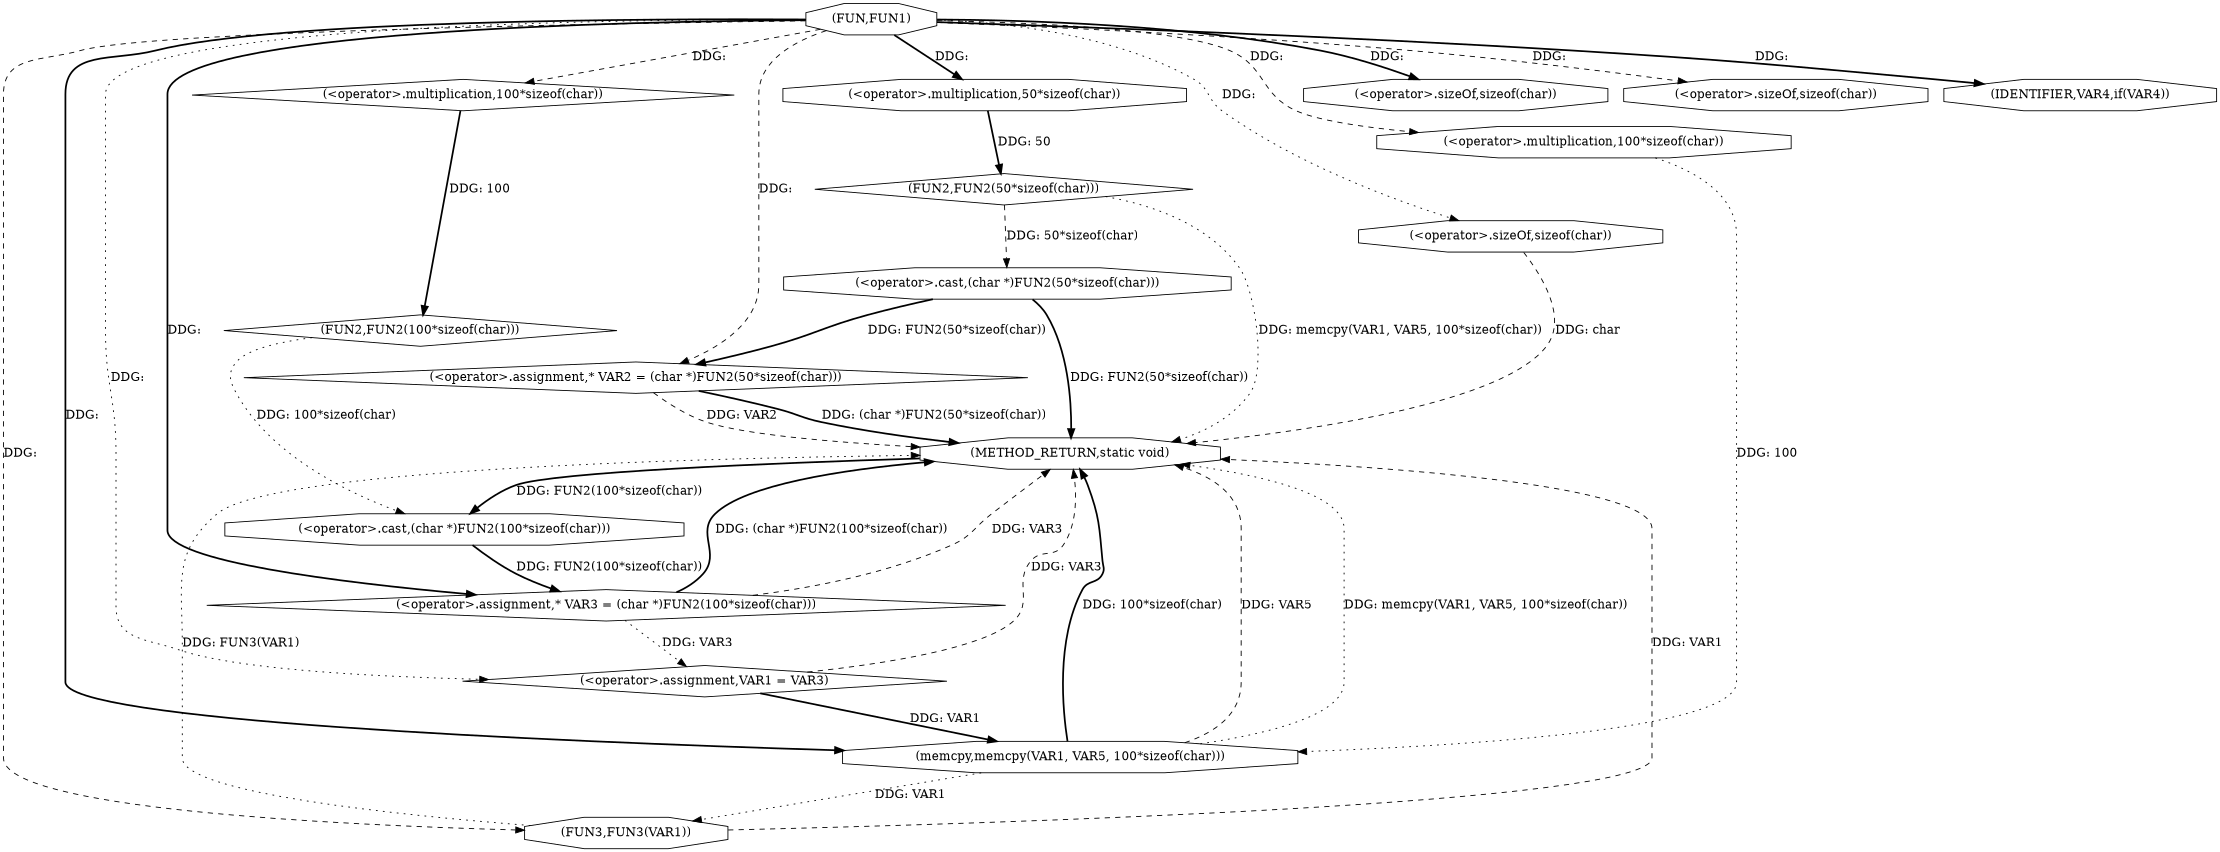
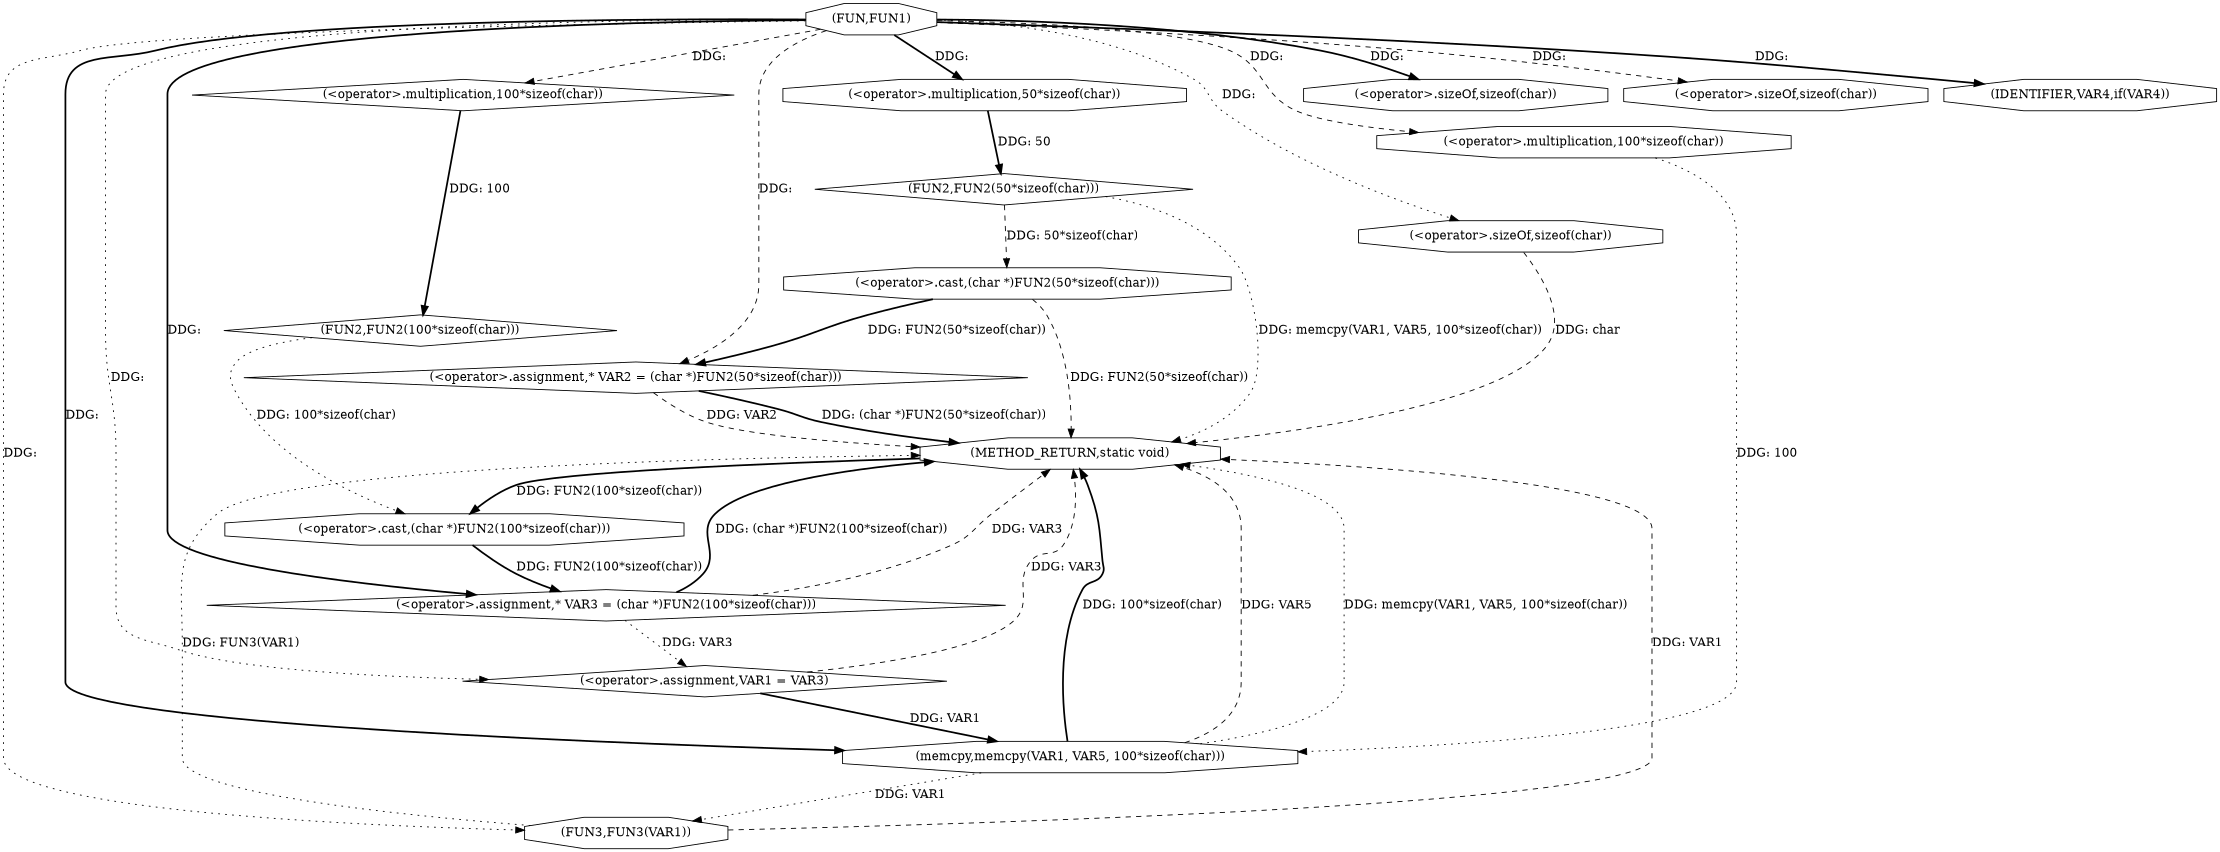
edge "(FUN,FUN1)" -> "(FUN3,FUN3(VAR1))": style dashed -> dotted
edge "(<operator>.cast,(char *)FUN2(50*sizeof(char)))" -> "(METHOD_RETURN,static void)": style bold -> dashed
